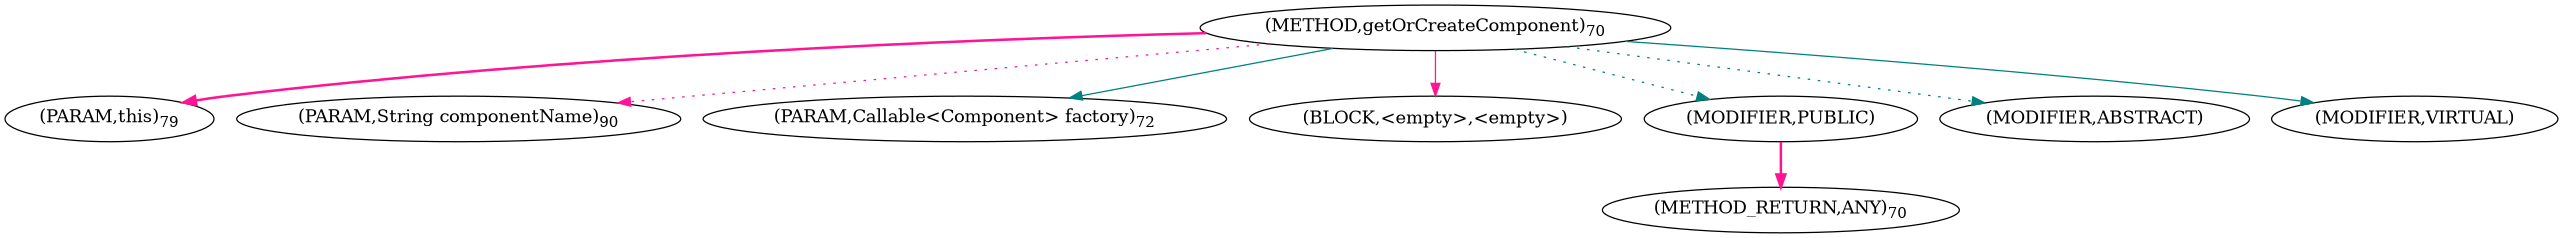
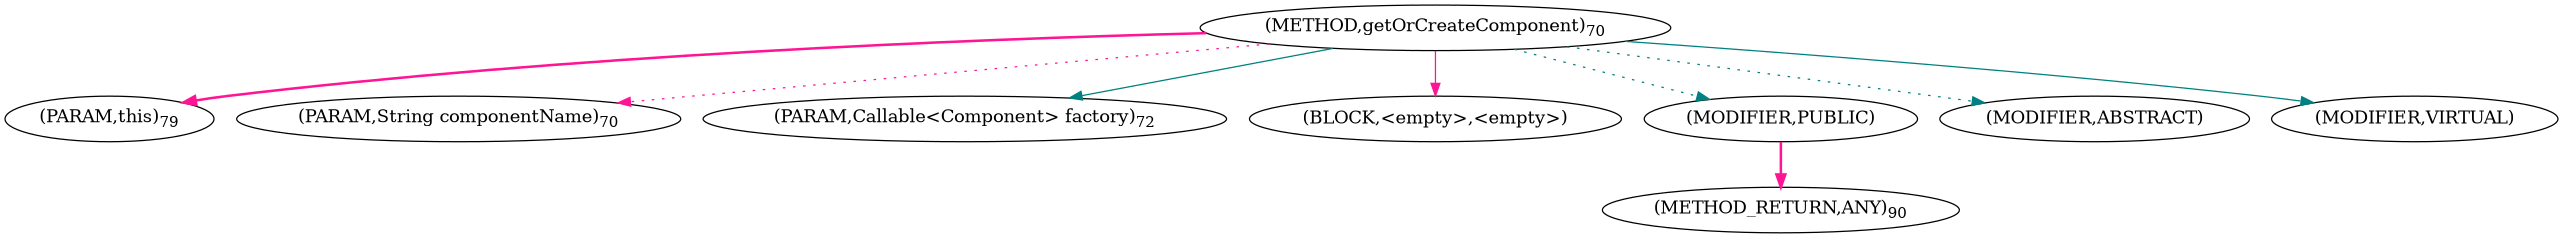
node "(PARAM,String componentName)": text "90" -> "70"
node "(METHOD_RETURN,ANY)": text "70" -> "90"
